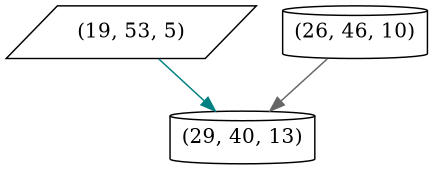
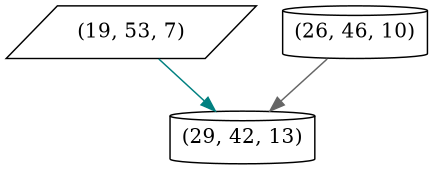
node "(19, 53, 5)": label "(19, 53, 5)" -> "(19, 53, 7)"
node "(29, 40, 13)": label "(29, 40, 13)" -> "(29, 42, 13)"
